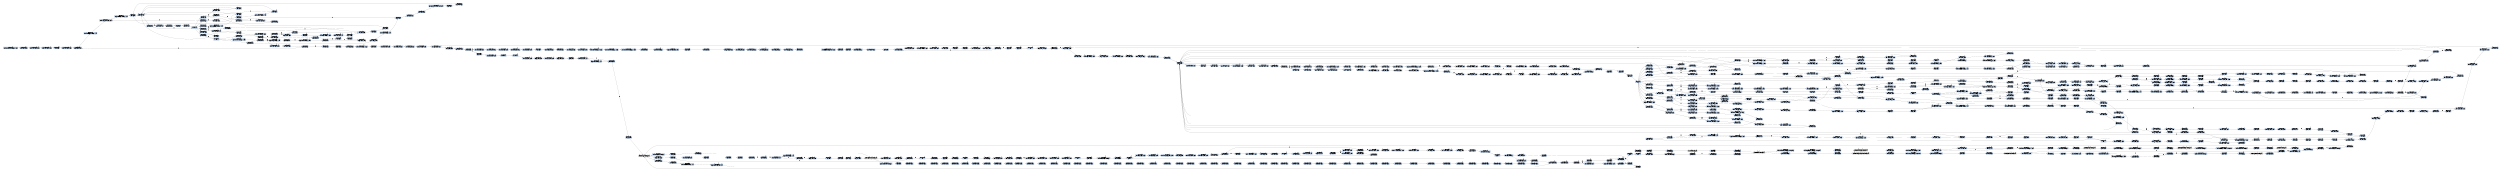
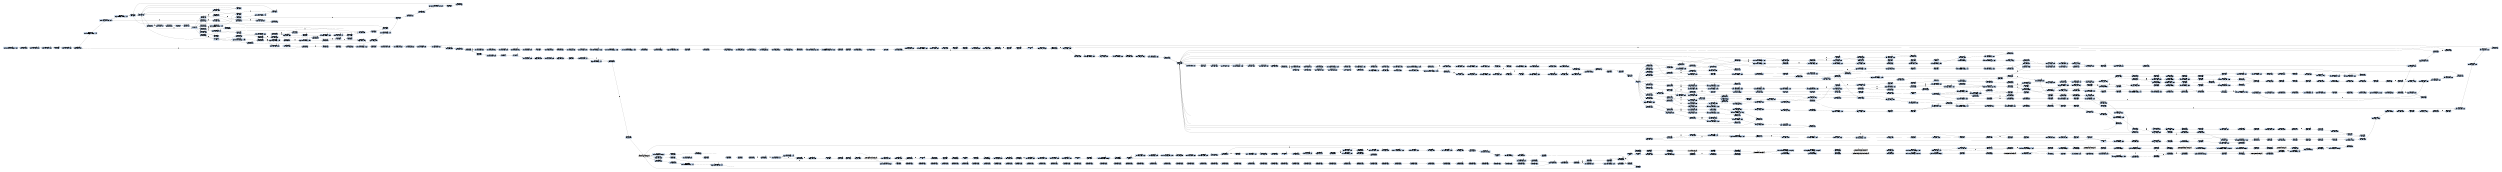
node "0x07c170b4 andl $0x0<UINT8>, 0x8(%ecx)": added
